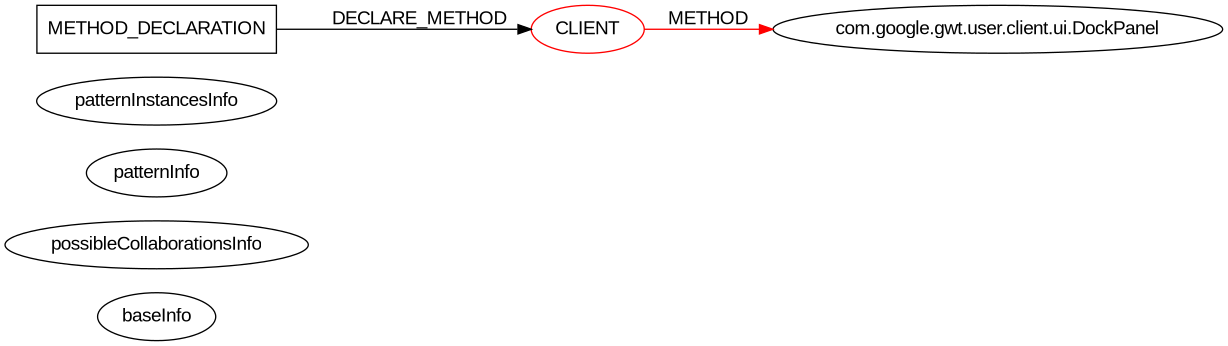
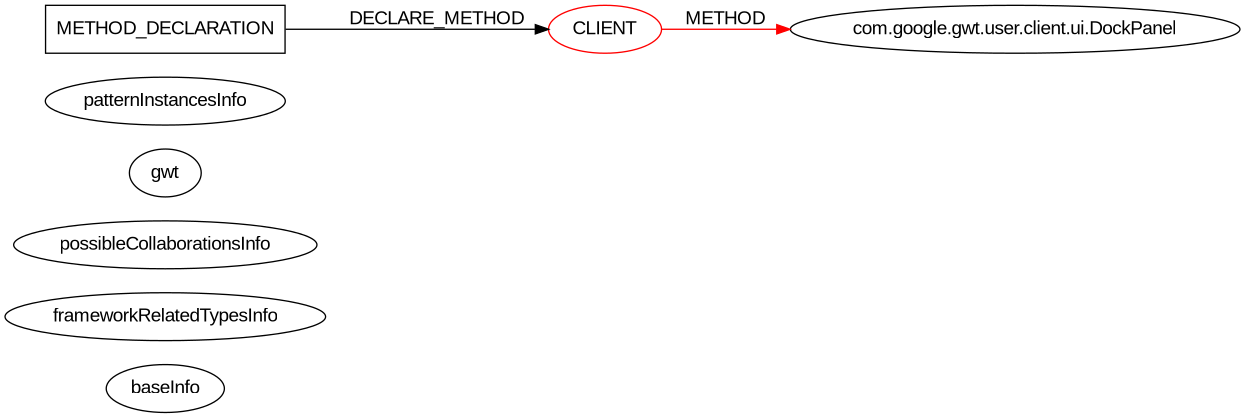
node "patternInfo": label "patternInfo" -> "gwt"
node "frameworkRelatedTypesInfo": added
